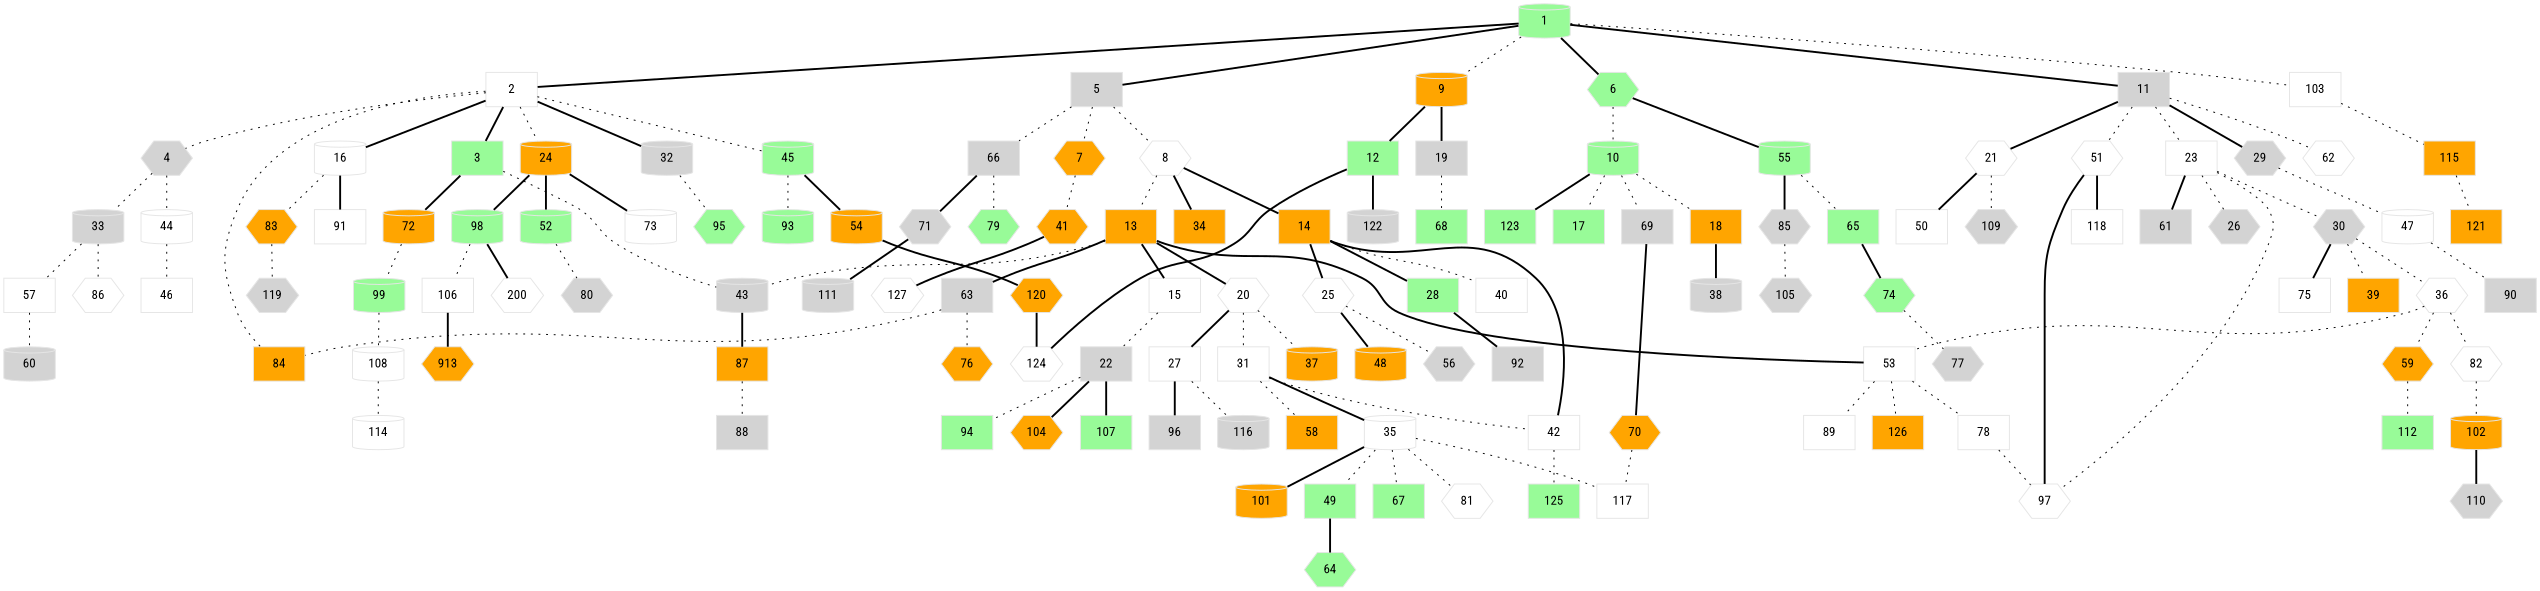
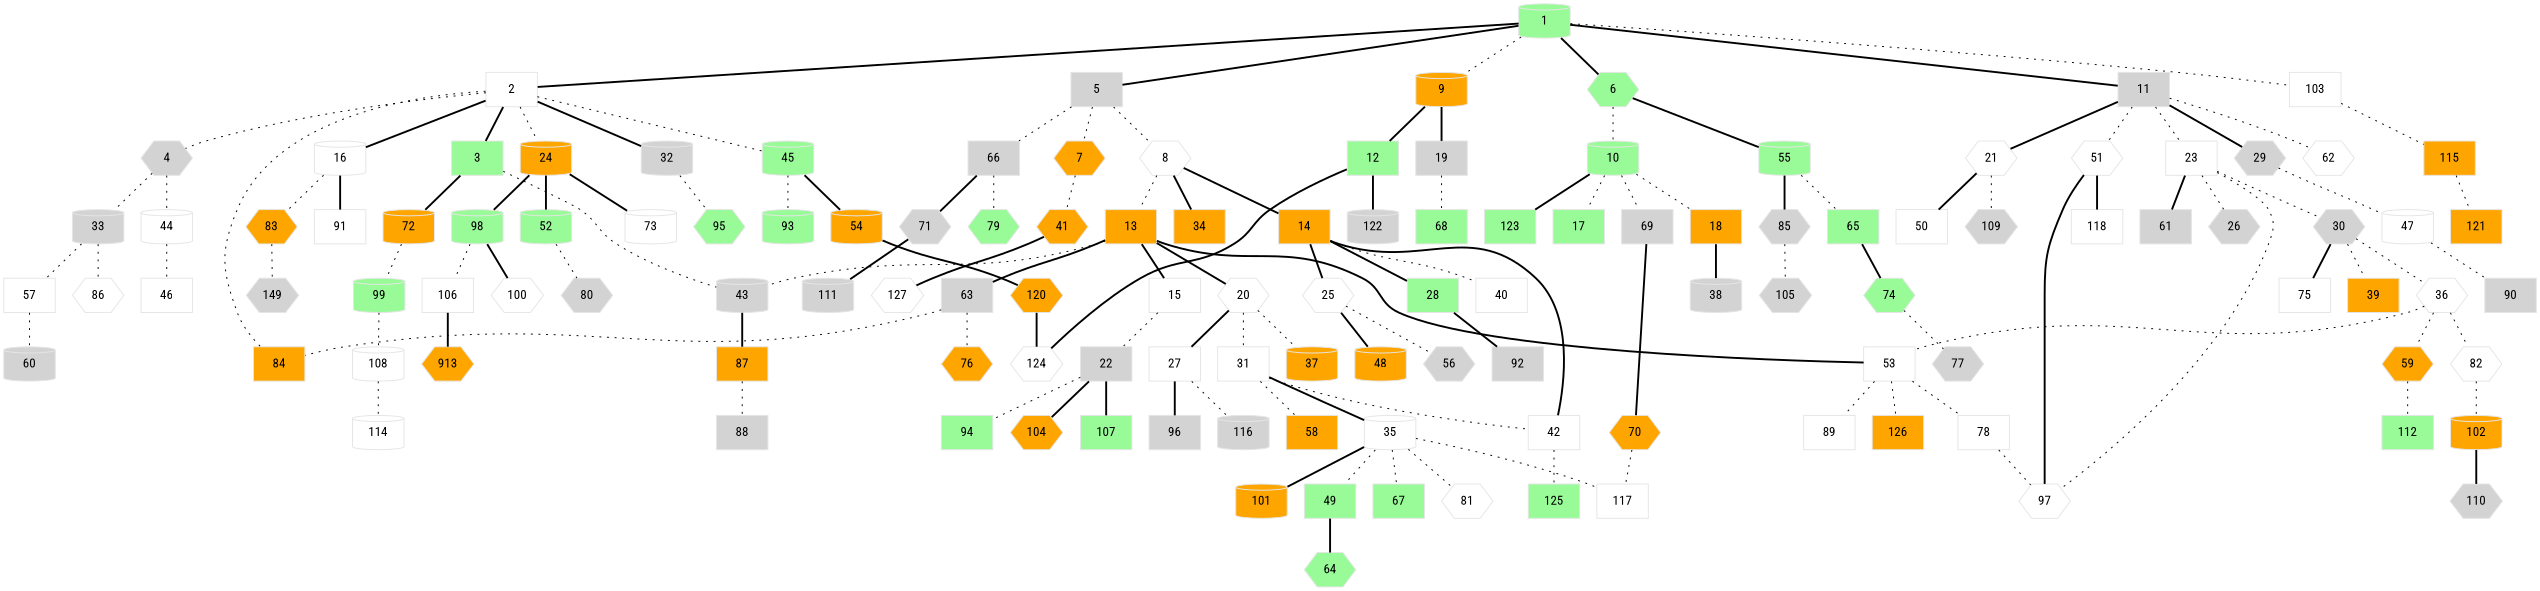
node "119": label "119" -> "149"
node "200": label "200" -> "100"
